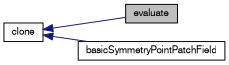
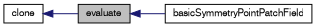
edge "basicSymmetryPointPatchField" -> "clone": now "basicSymmetryPointPatchField" -> "evaluate"
